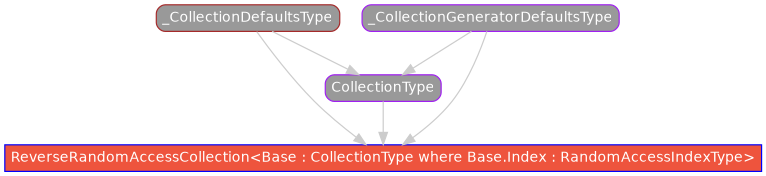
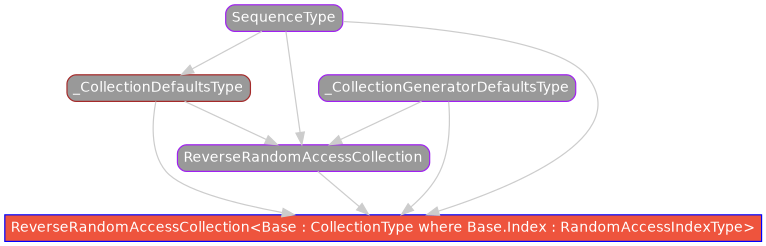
node "SequenceType": added
node "CollectionType": label "CollectionType" -> "ReverseRandomAccessCollection"
